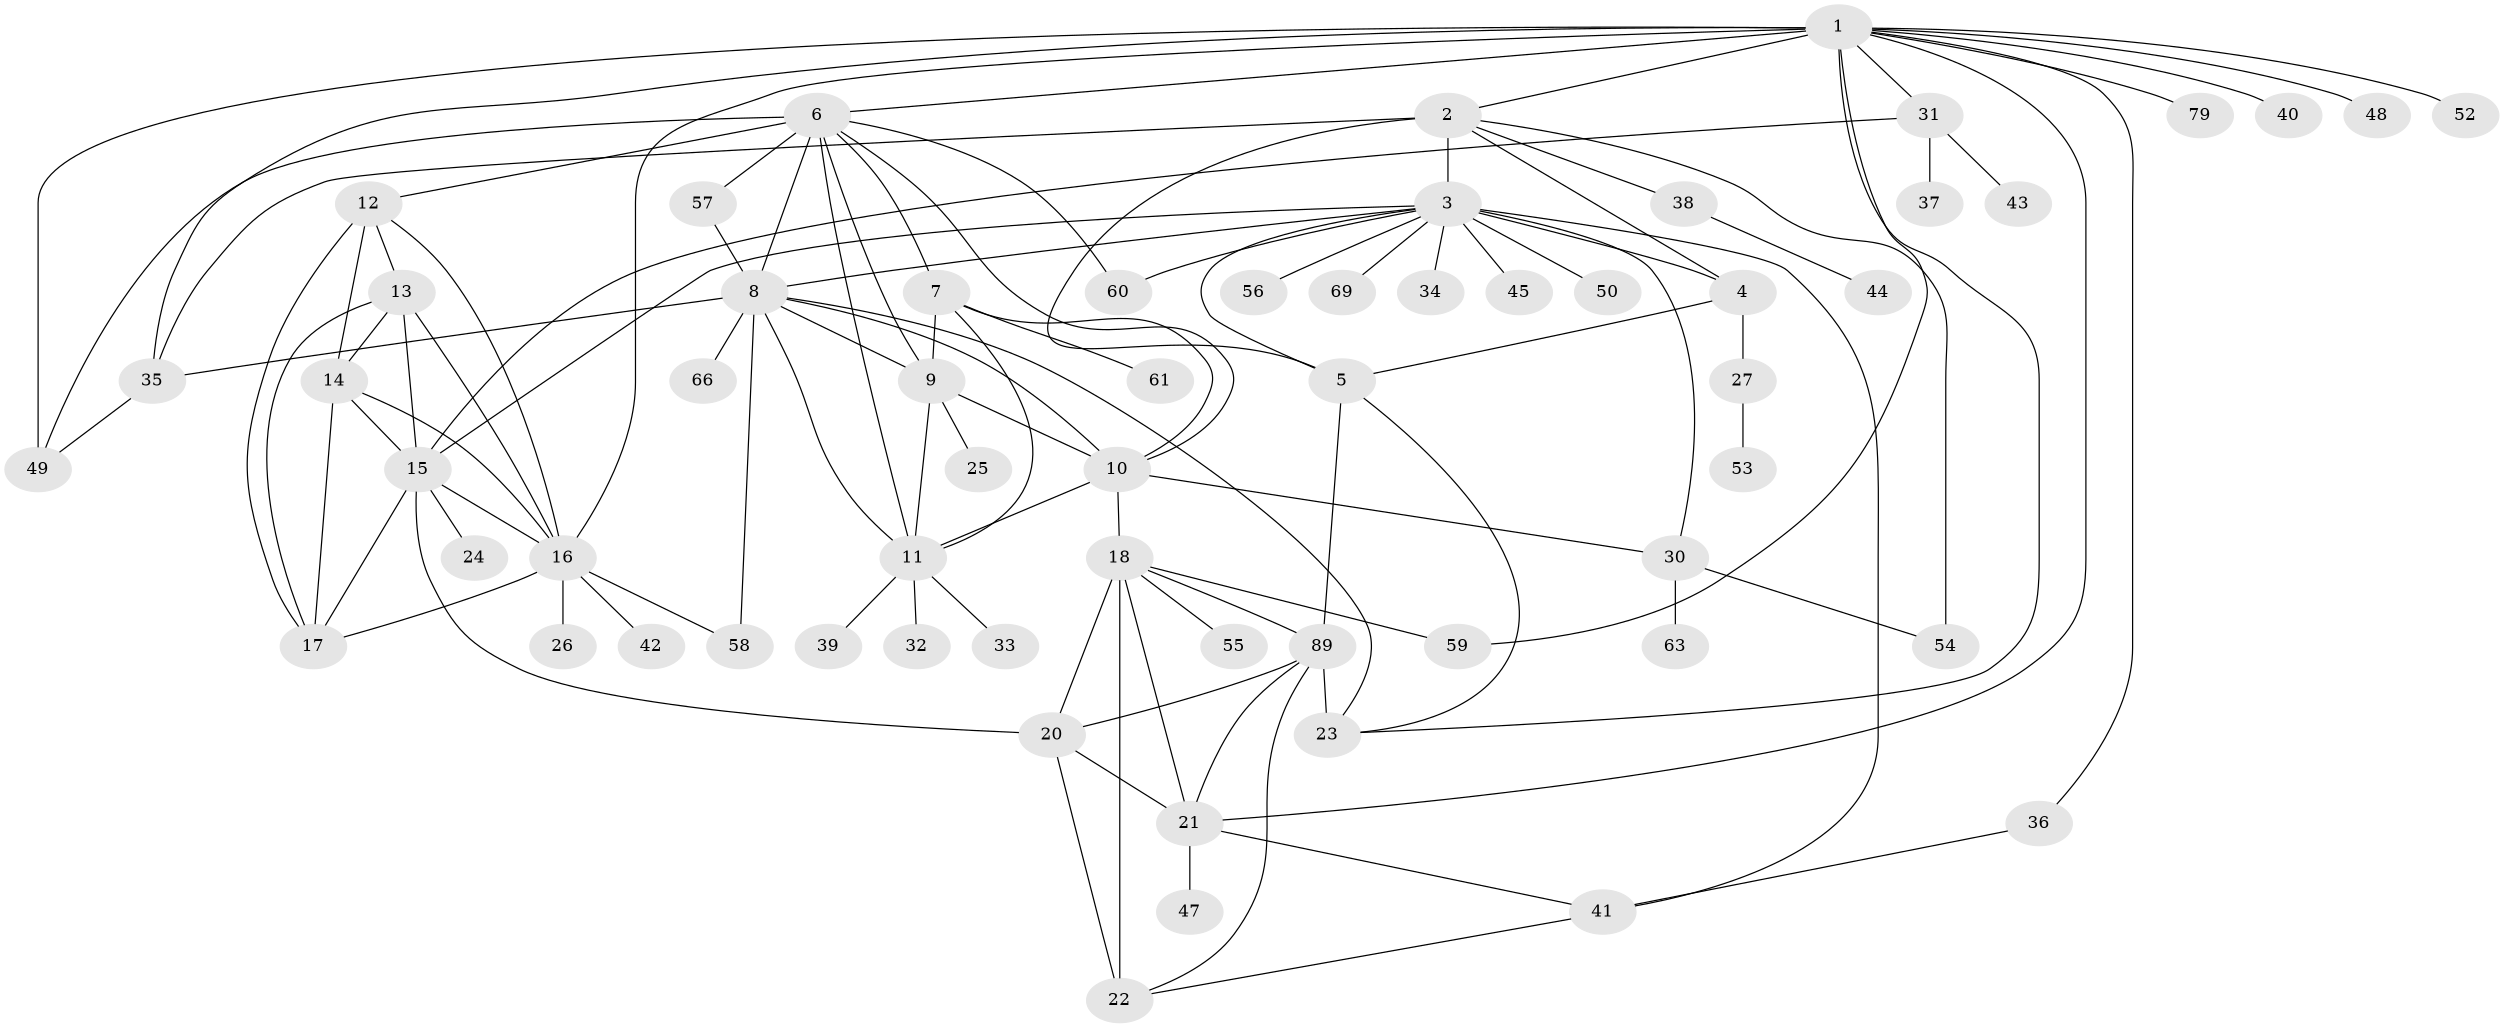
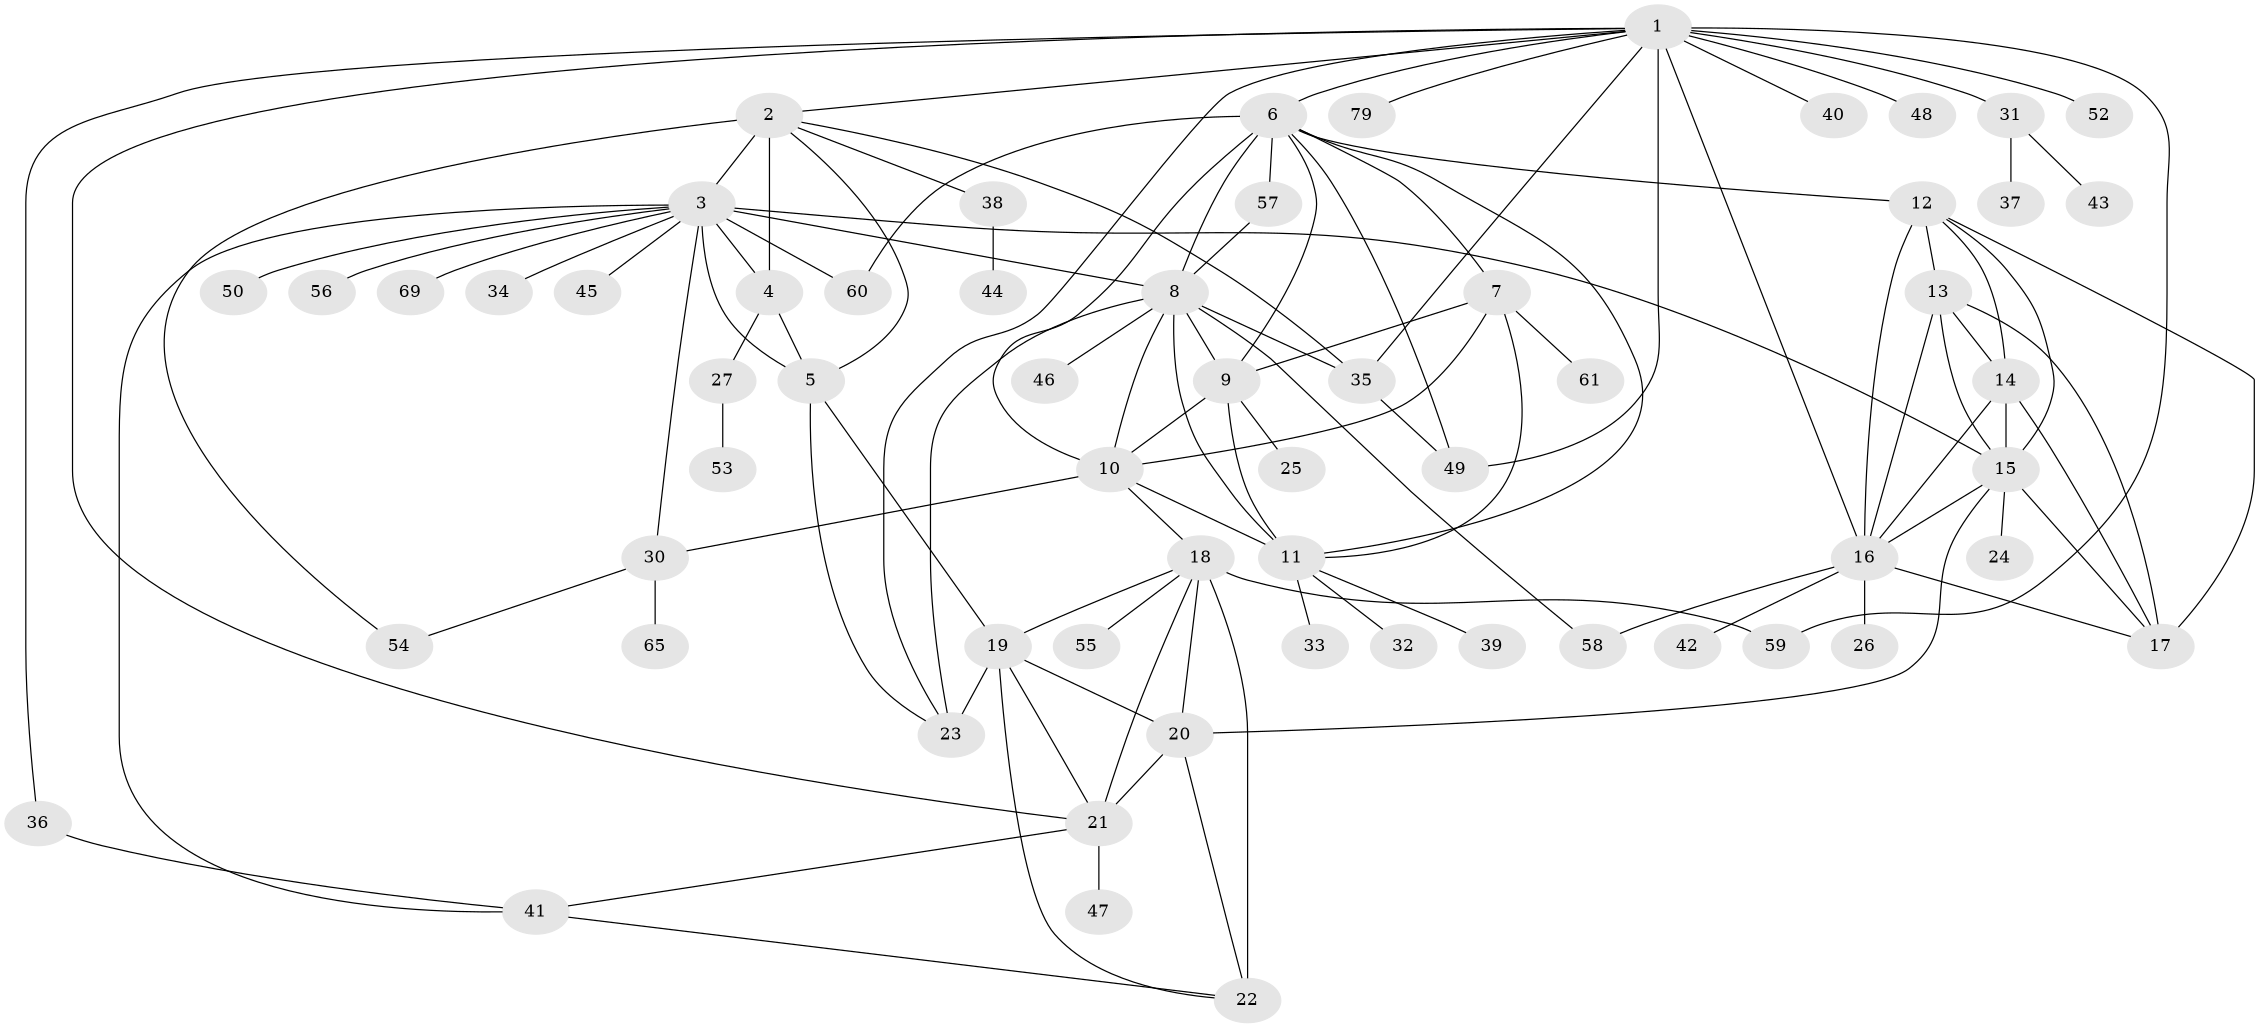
edge "31" -- "15": now "12" -- "15"
node "66": label "66" -> "46"
node "89": label "89" -> "19"
node "63": label "63" -> "65"
